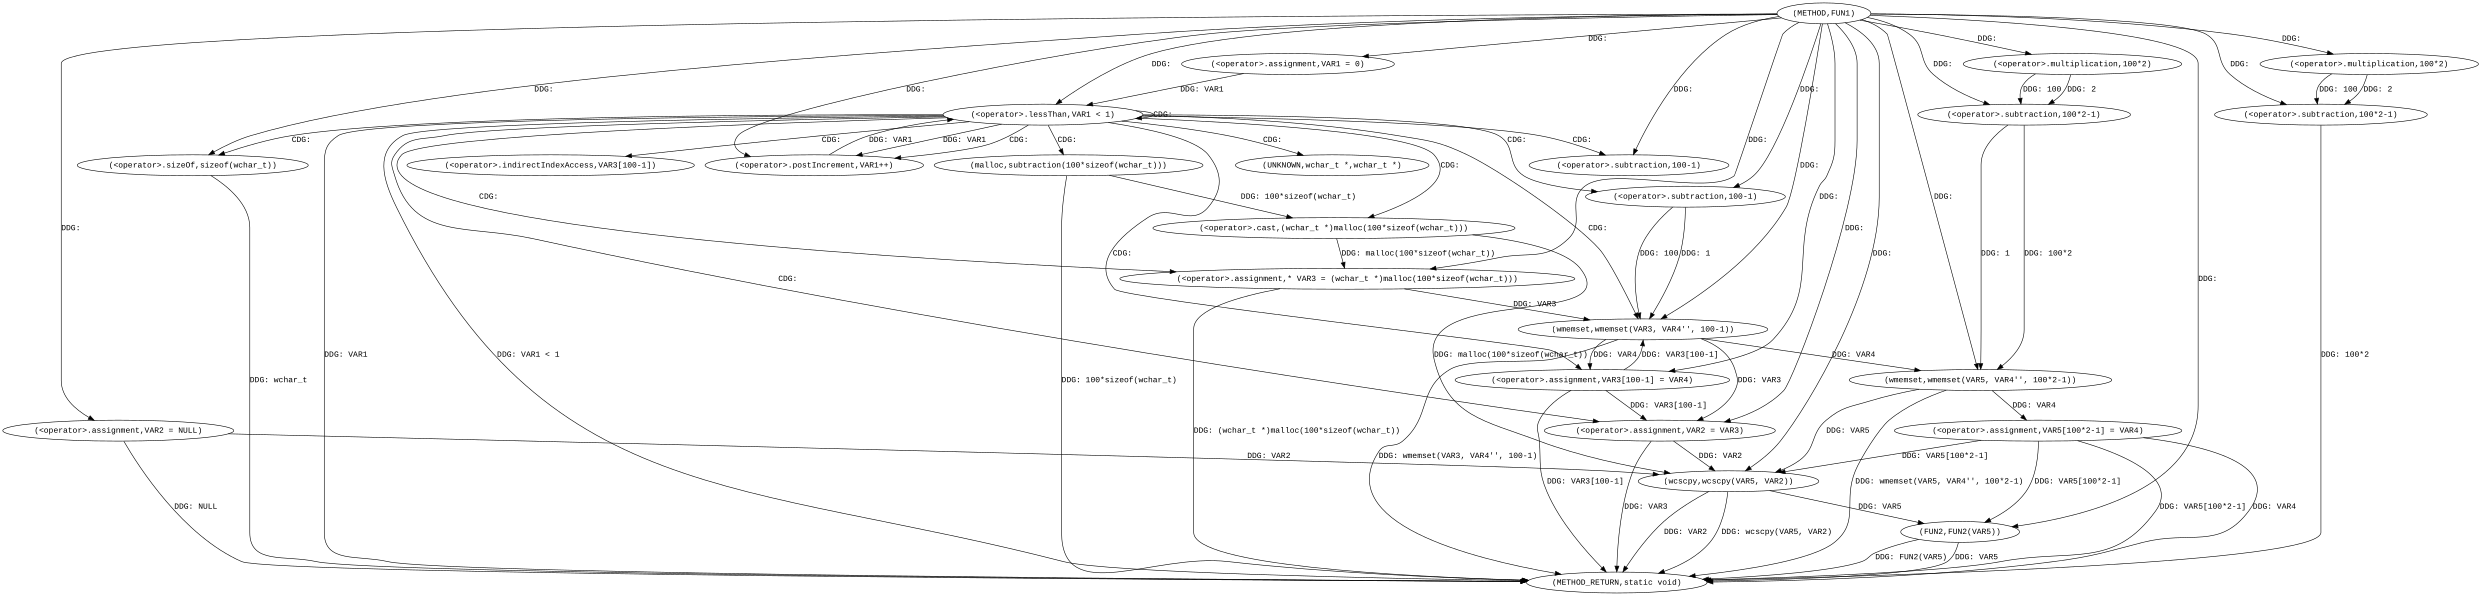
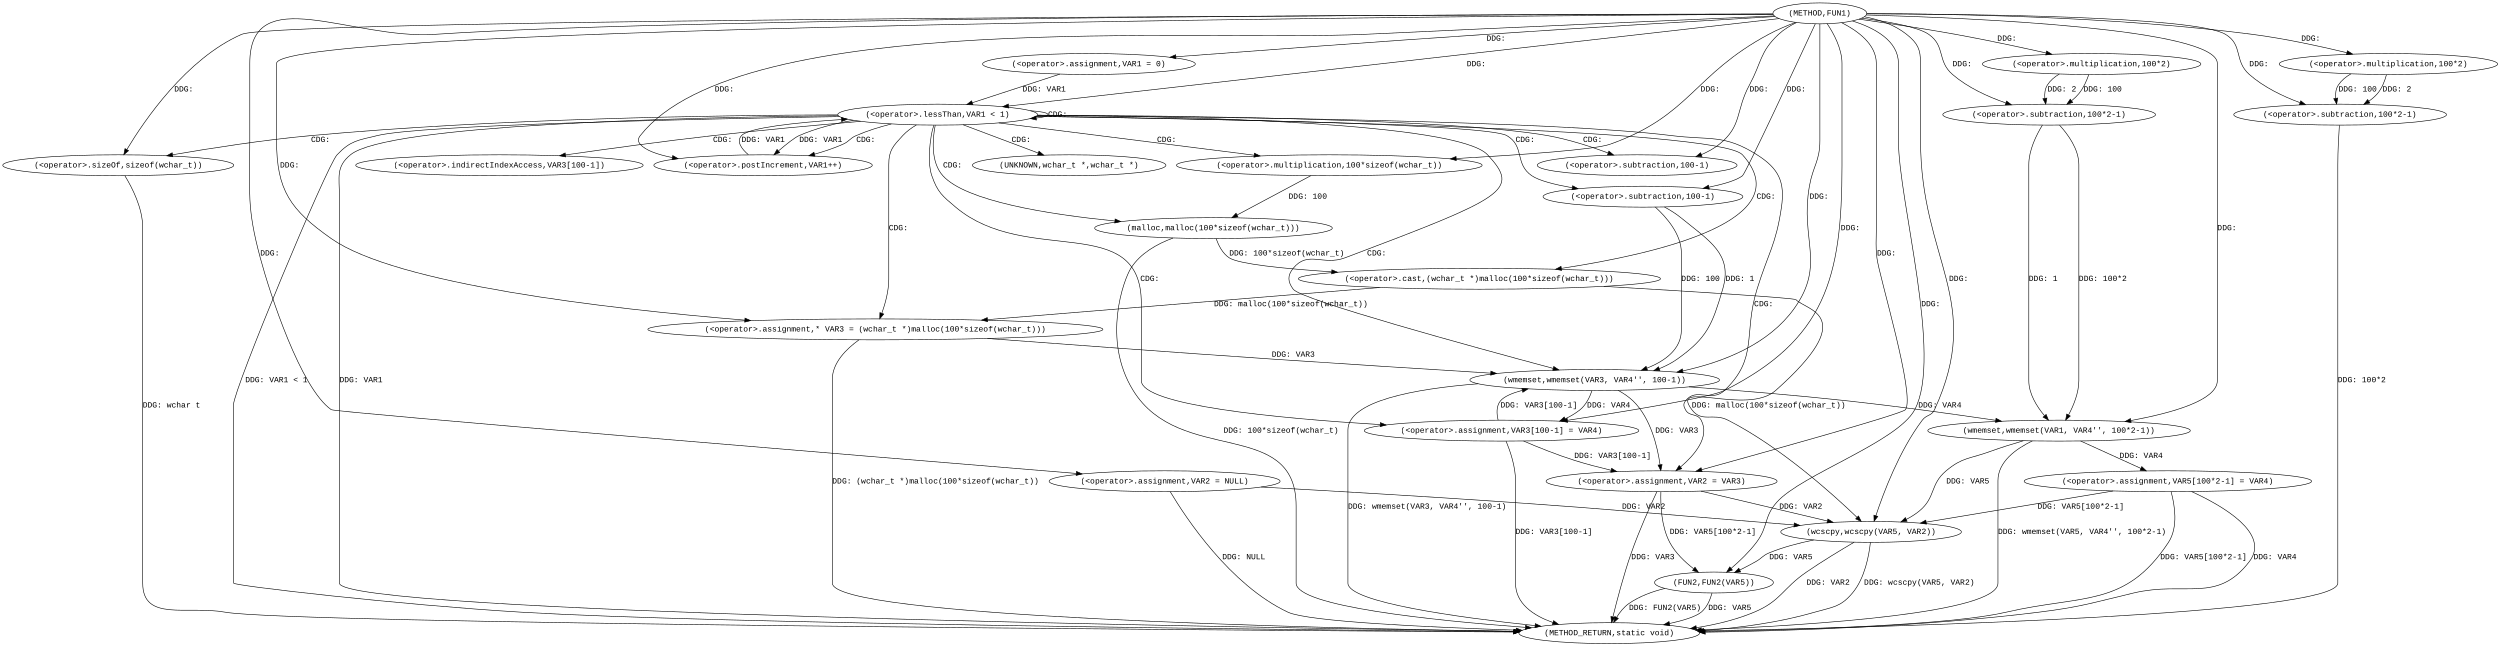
node "(malloc,subtraction(100*sizeof(wchar_t)))": label "(malloc,subtraction(100*sizeof(wchar_t)))" -> "(malloc,malloc(100*sizeof(wchar_t)))"
node "(<operator>.multiplication,100*sizeof(wchar_t))": added
node "(wmemset,wmemset(VAR5, VAR4'', 100*2-1))": label "(wmemset,wmemset(VAR5, VAR4'', 100*2-1))" -> "(wmemset,wmemset(VAR1, VAR4'', 100*2-1))"
edge "(<operator>.assignment,VAR5[100*2-1] = VAR4)" -> "(FUN2,FUN2(VAR5))": now "(<operator>.assignment,VAR2 = VAR3)" -> "(FUN2,FUN2(VAR5))"
